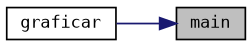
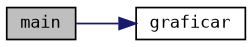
edge "graficar" -> "main": reversed
